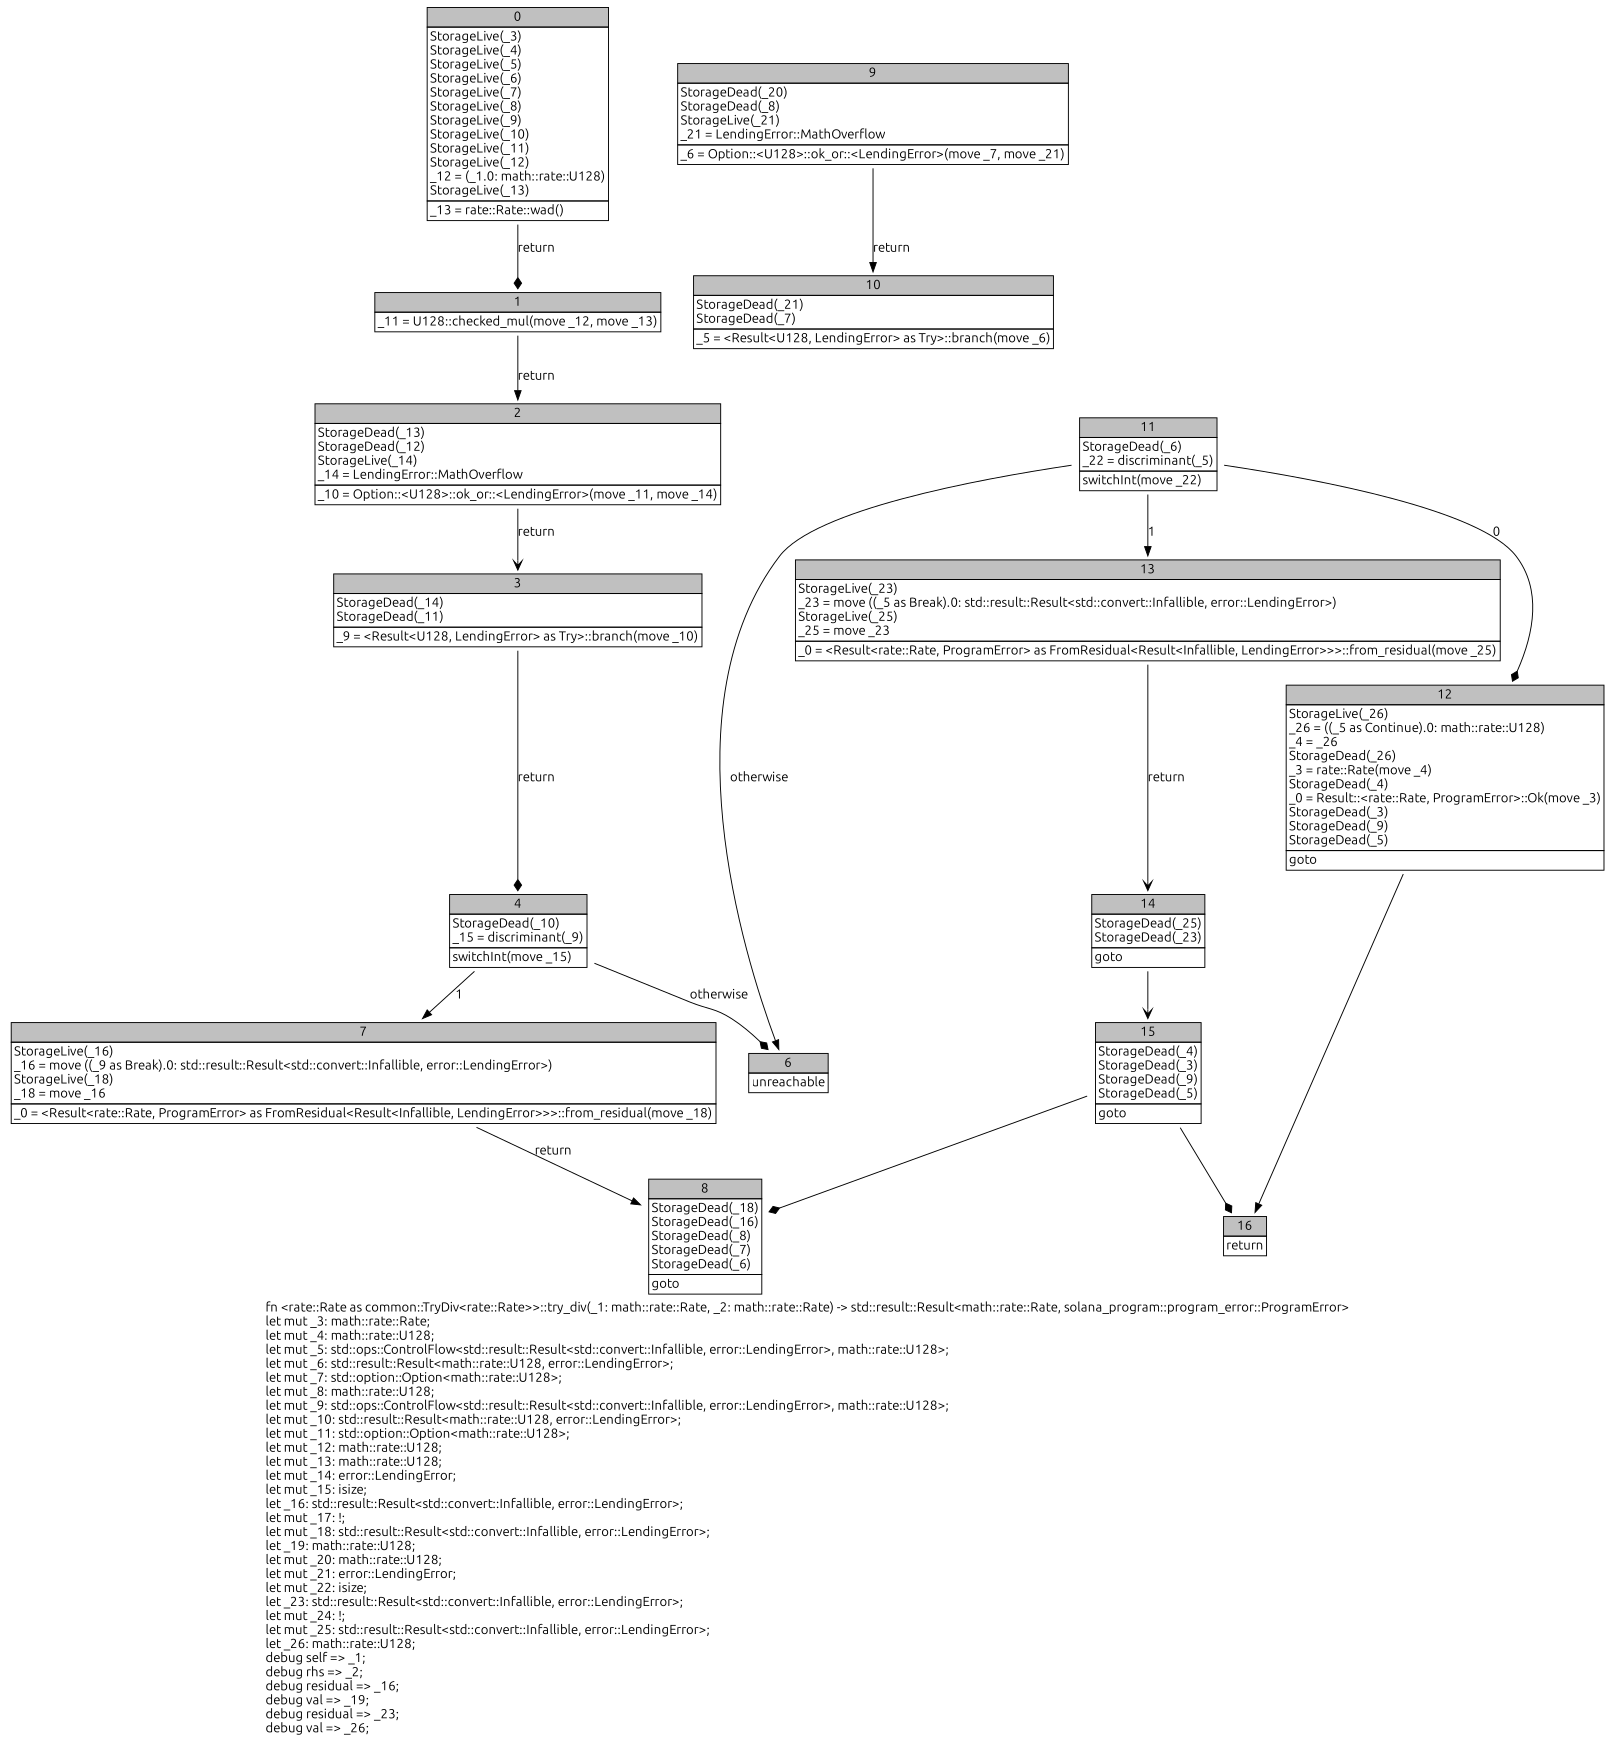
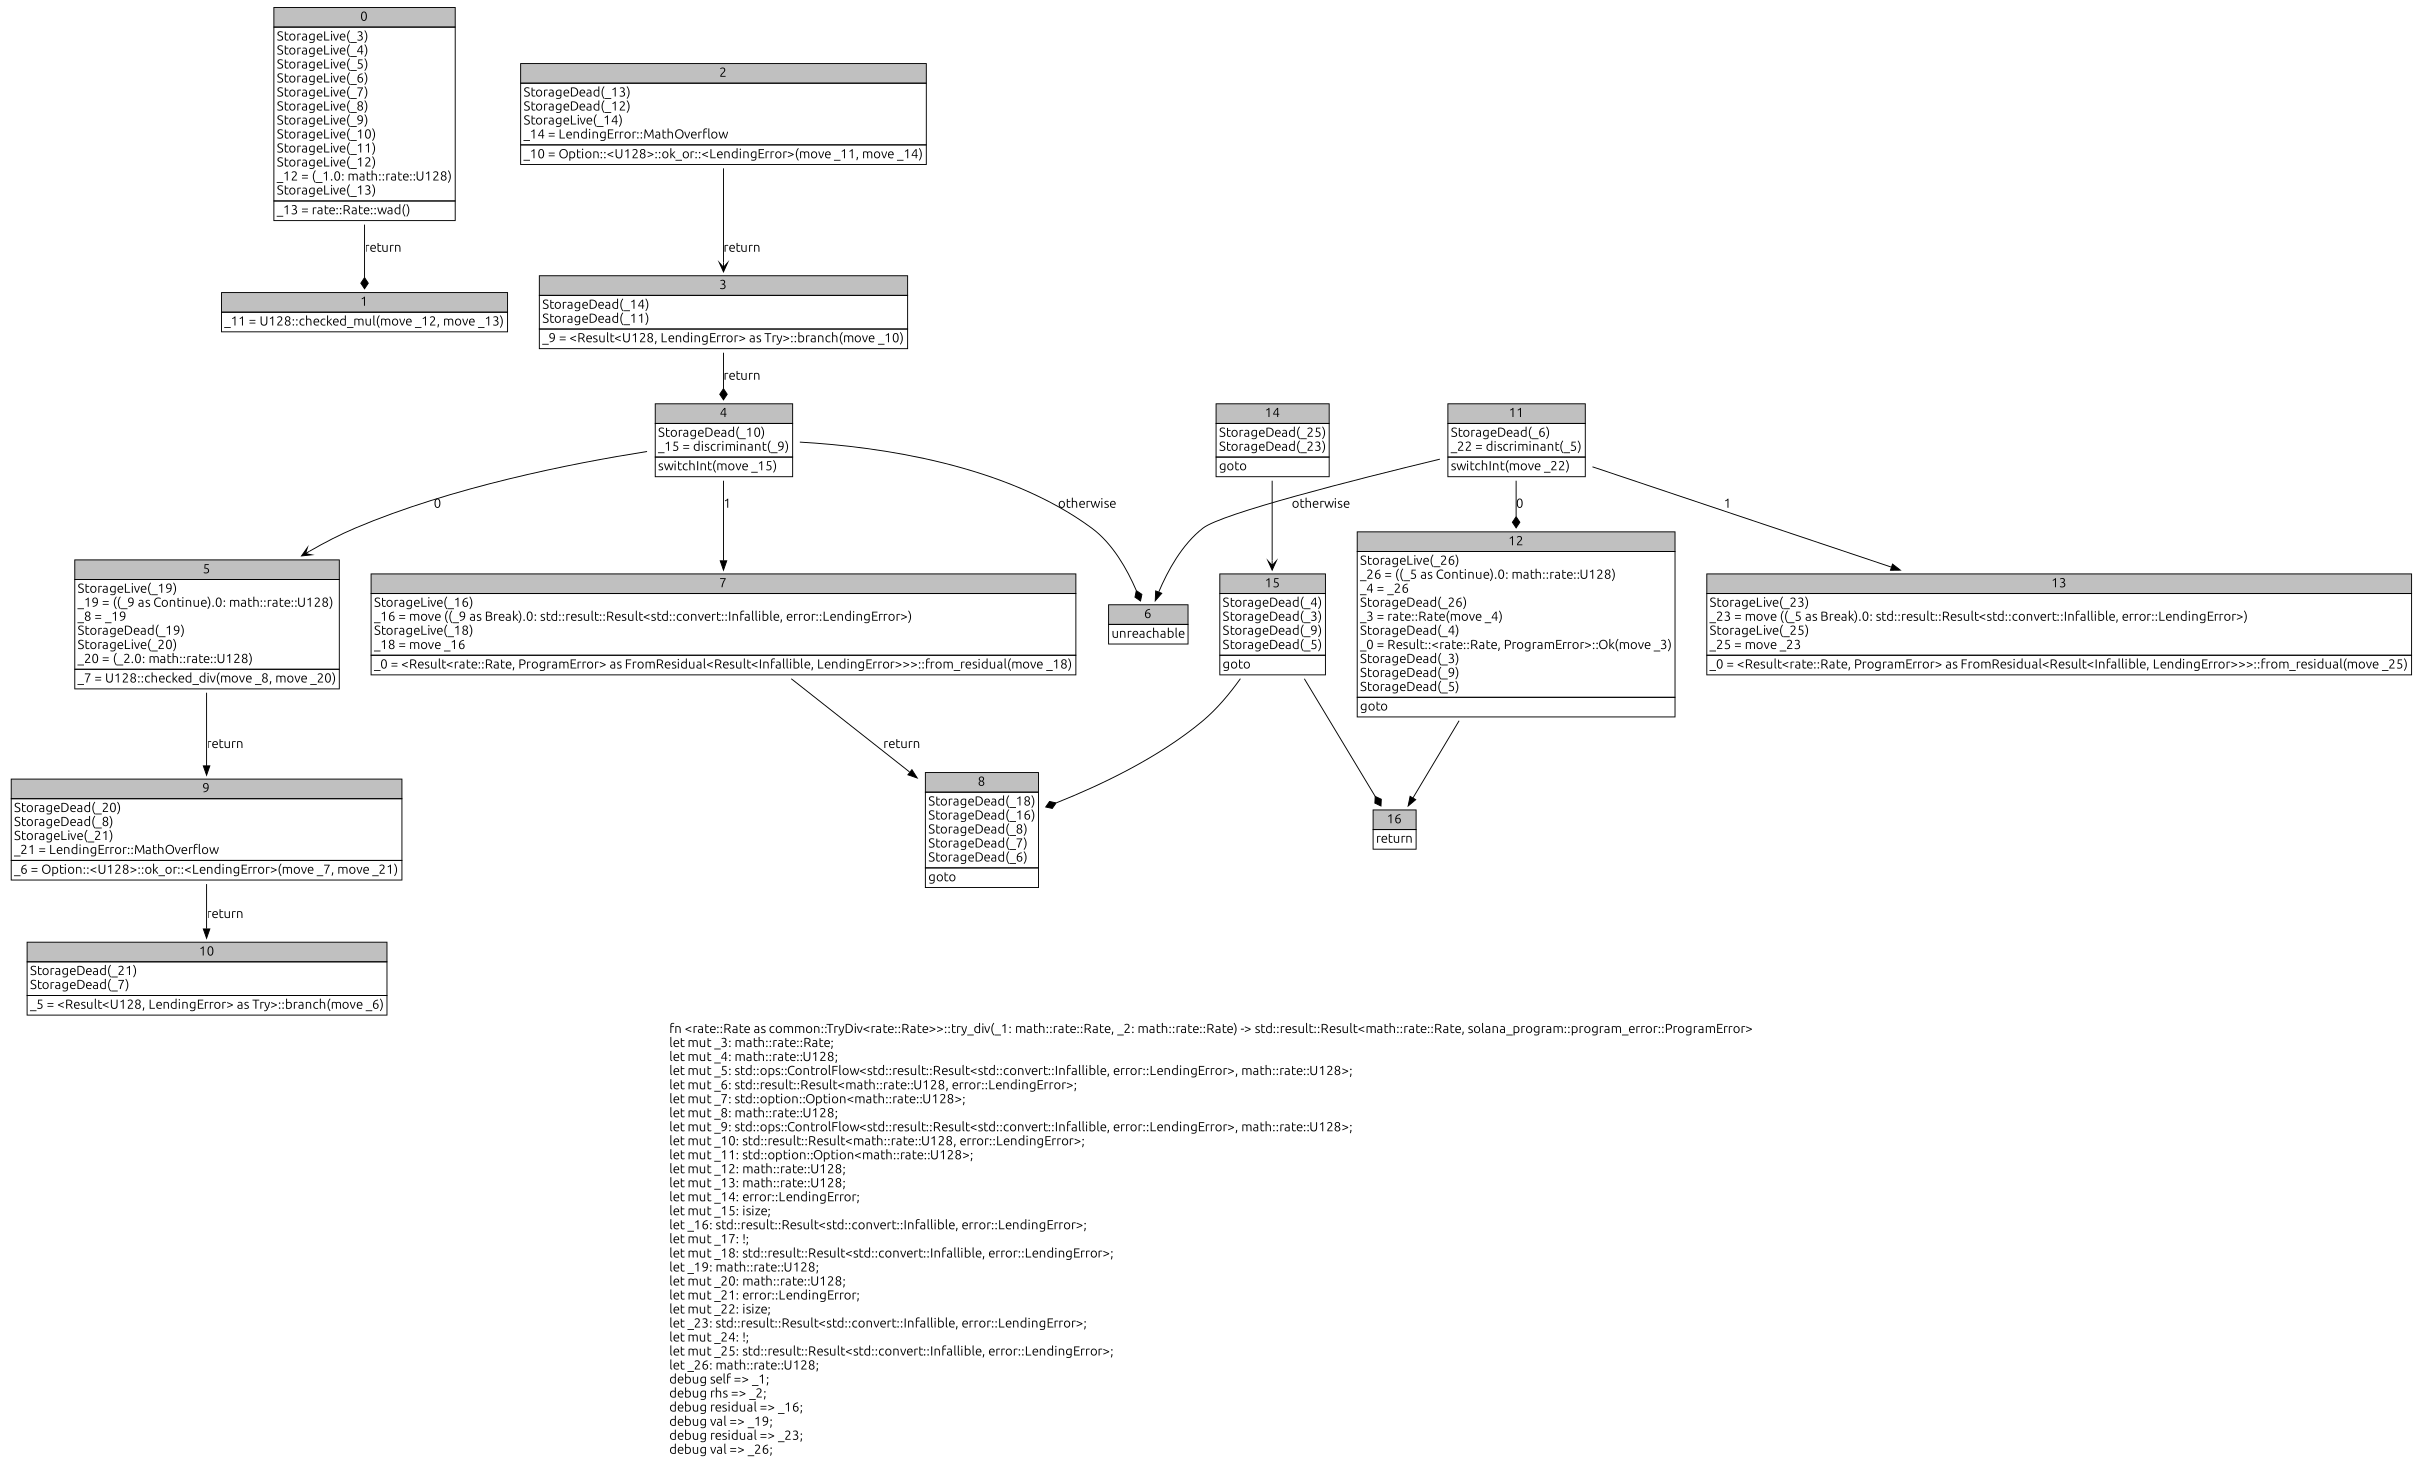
edge "1" -> "2": removed, label "return"
node "5": added
edge "13" -> "14": removed, label "return"
